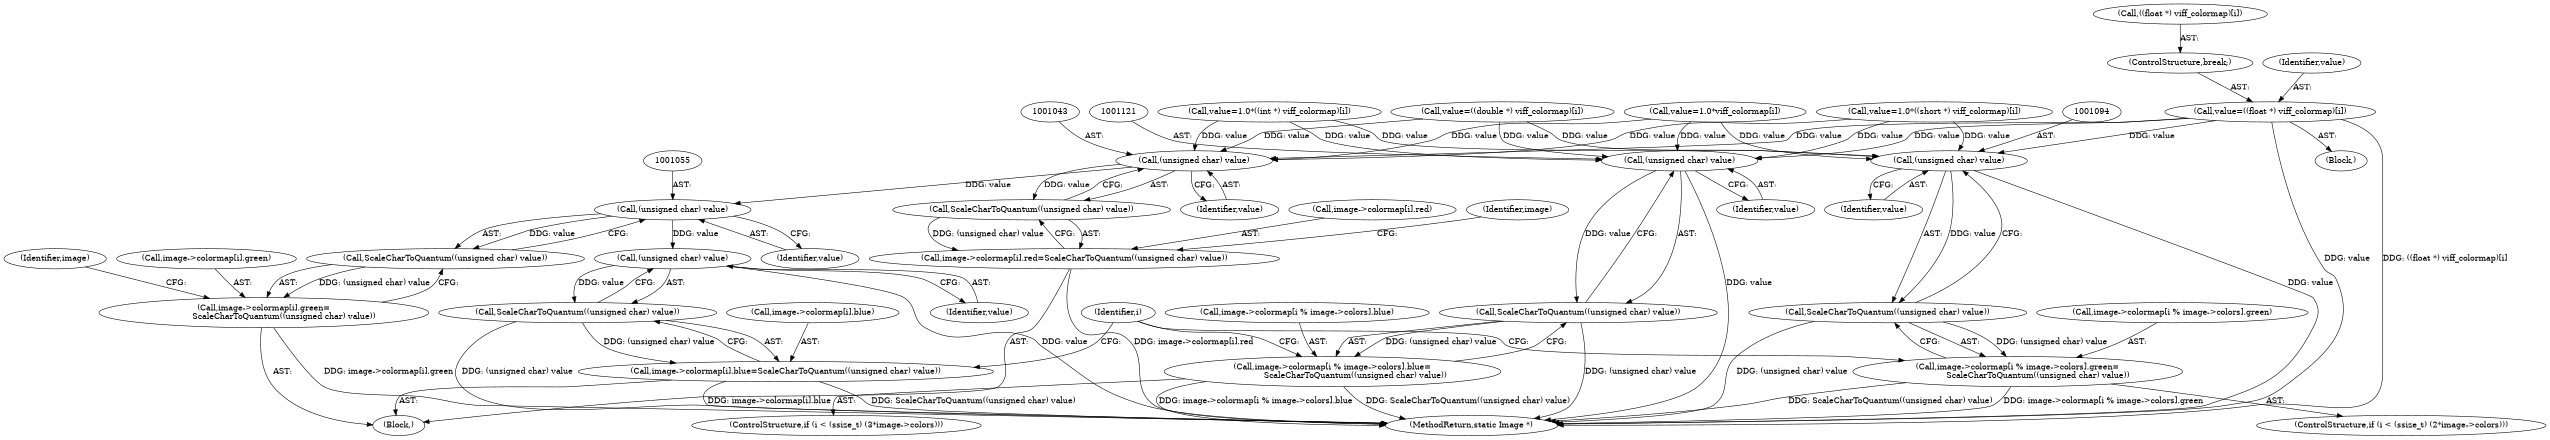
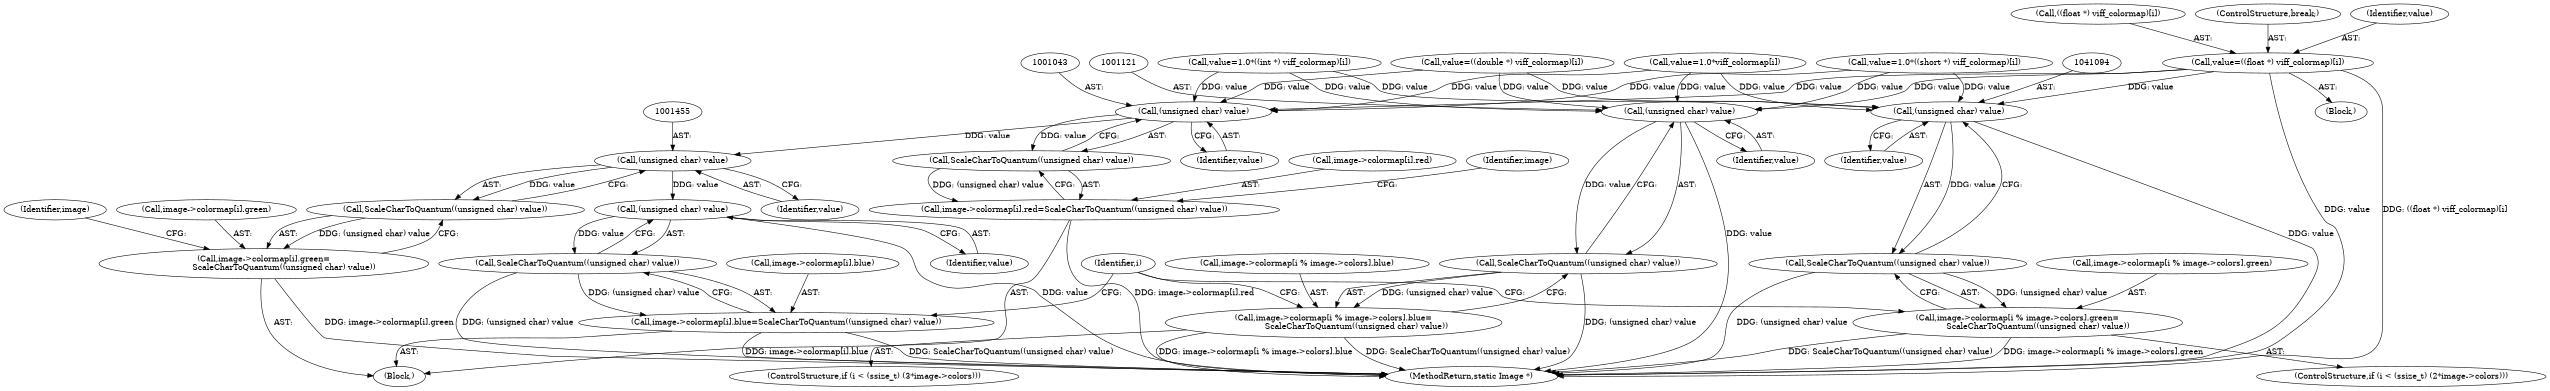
edge "(Call,((float *) viff_colormap)[i])" -> "(ControlStructure,break;)": now "(Call,((float *) viff_colormap)[i])" -> "(Call,value=((float *) viff_colormap)[i])"
node "1001094": label "1001094" -> "1041094"
node "1001055": label "1001055" -> "1001455"
